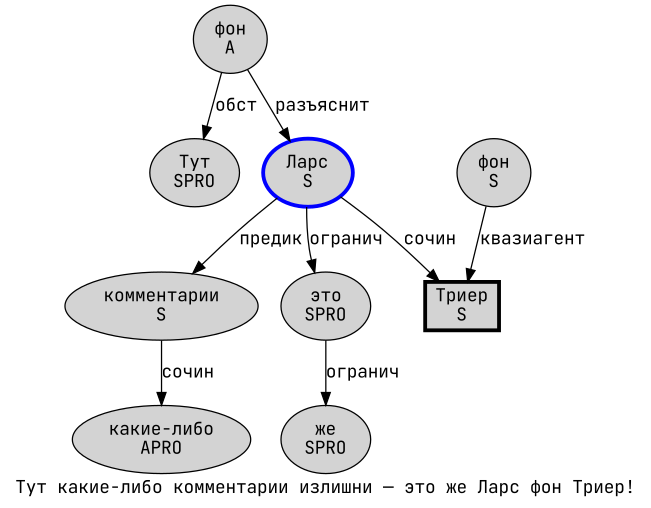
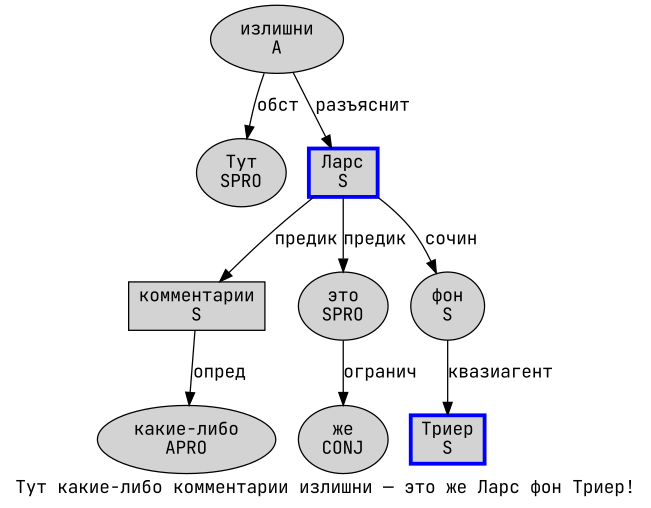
node "фон A": label "фон A" -> "излишни A"
node "Ларс S": shape ellipse -> box
edge "Ларс S" -> "Триер S": now "Ларс S" -> "фон S"
edge "Ларс S" -> "это SPRO": label "огранич" -> "предик"
node "комментарии S": shape ellipse -> box
node "Триер S": color black -> blue
edge "комментарии S" -> "какие-либо APRO": label "сочин" -> "опред"
node "же SPRO": label "же SPRO" -> "же CONJ"
